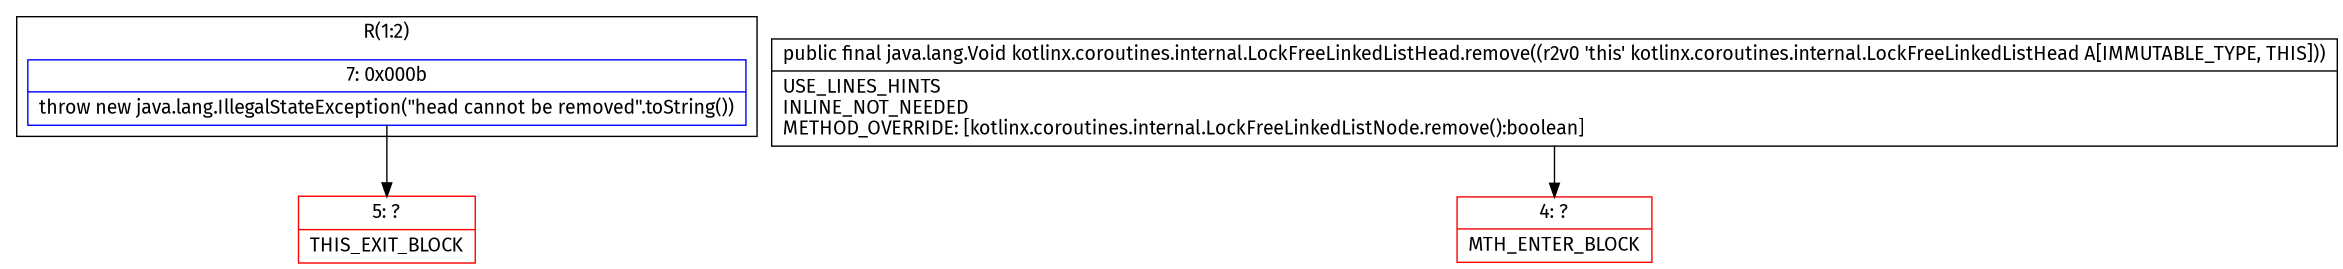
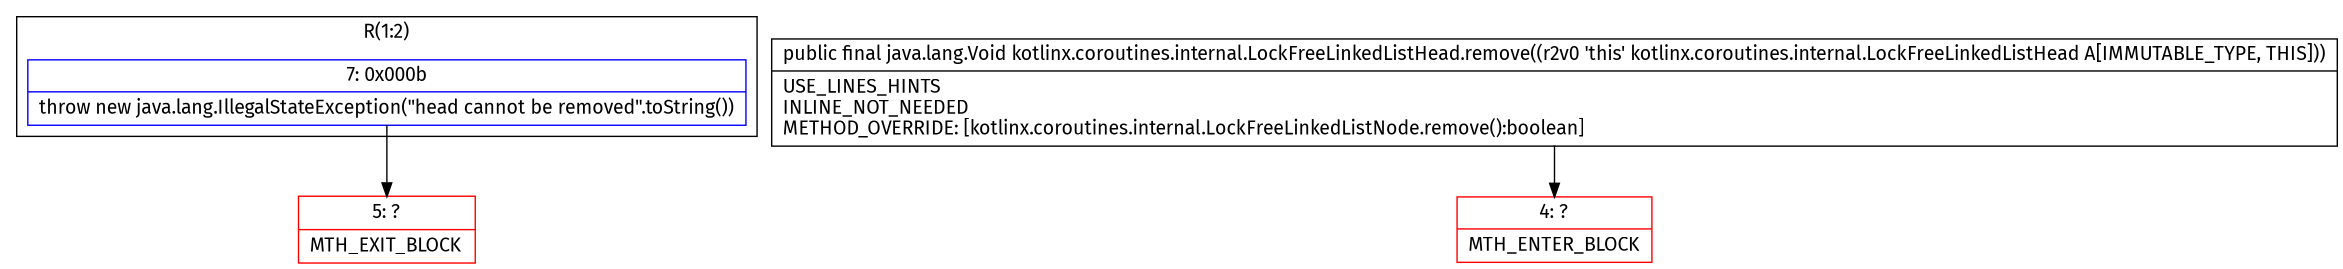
node "5: ?": text "THIS_EXIT_BLOCK" -> "MTH_EXIT_BLOCK"
